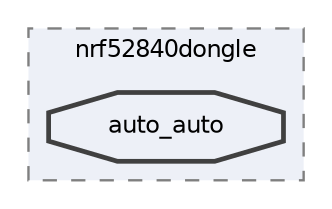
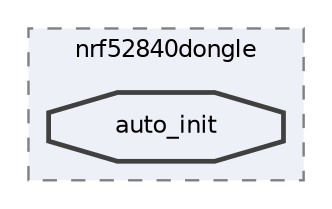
node "auto_auto": label "auto_auto" -> "auto_init"
